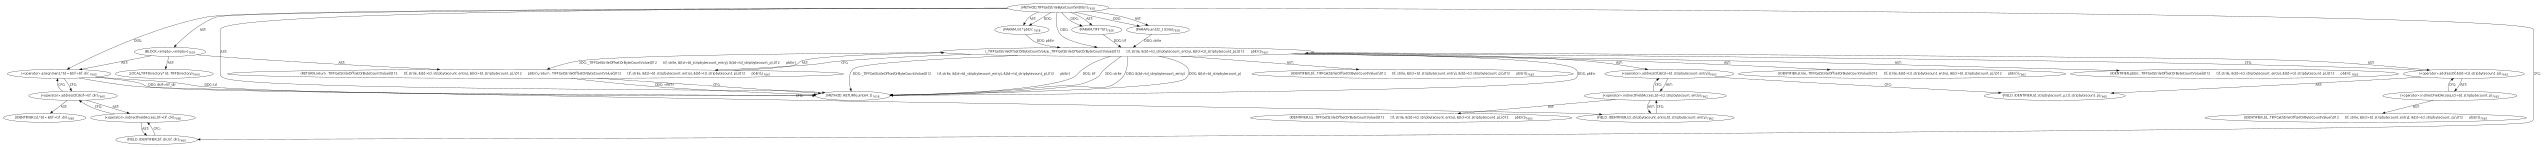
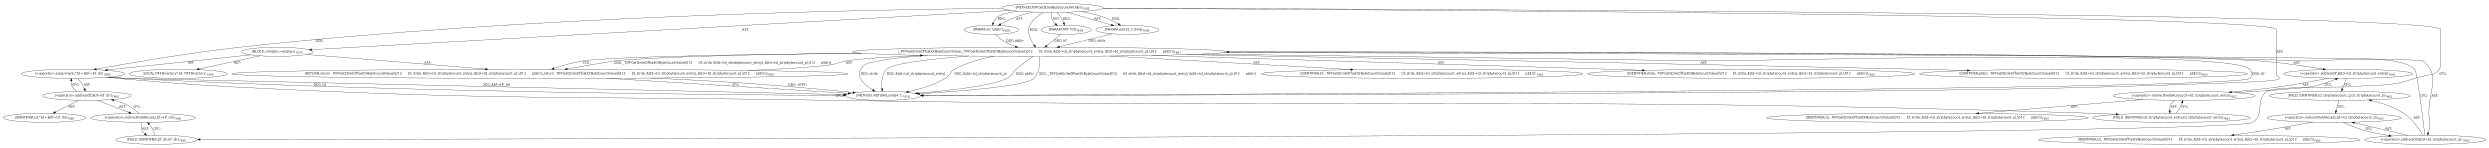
edge "(<operator>.assignment,*td = &tif->tif_dir)" -> "(<operator>.addressOf,&tif->tif_dir)": label "CFG: " -> "AST: "
edge "(FIELD_IDENTIFIER,td_stripbytecount_p,td_stripbytecount_p)" -> "(<operator>.indirectFieldAccess,td->td_stripbytecount_p)": added, label "CFG:"
